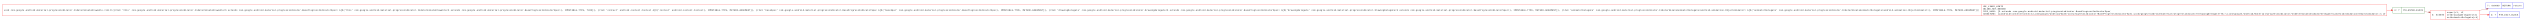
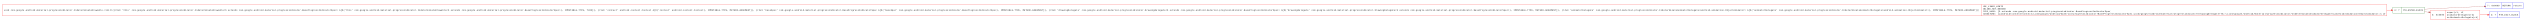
edge "6: 0x0000" -> "7: 0x0009": now "4: ?" -> "7: 0x0009"
node "6: 0x0000": text "setDrawingDelegate(r3)" -> "animatorDelegate(r3)"
